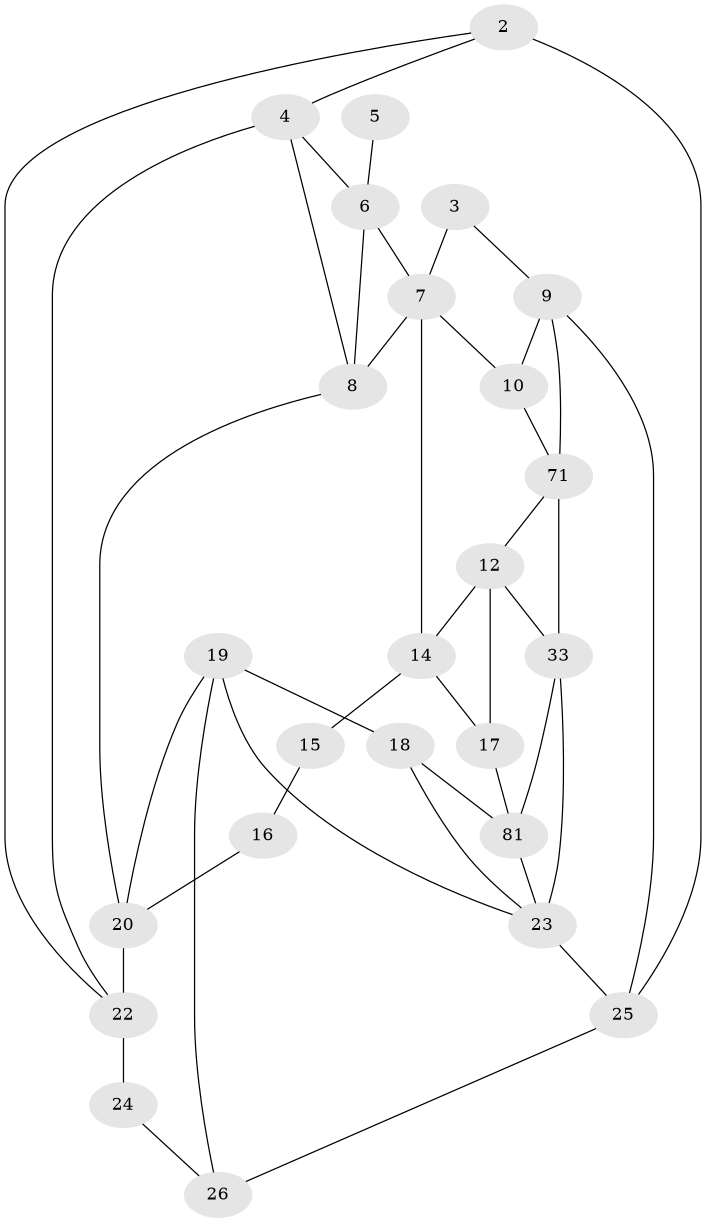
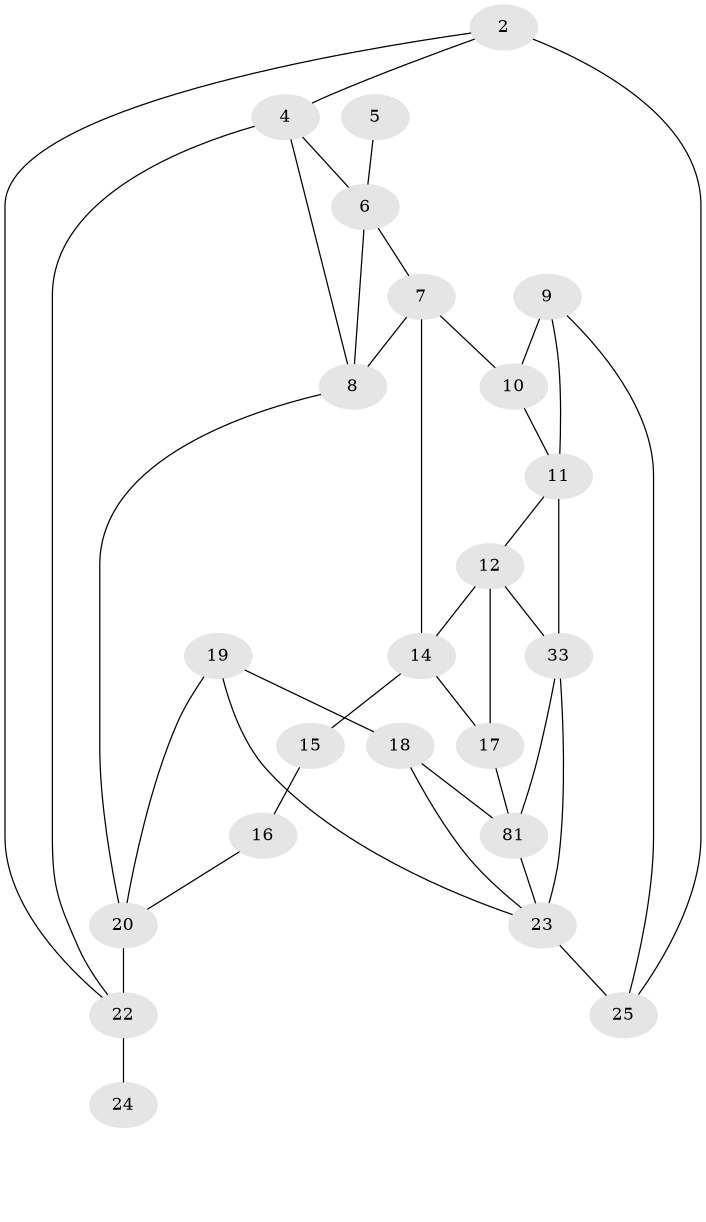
node "3": removed
node "71": label "71" -> "11"
node "26": removed
